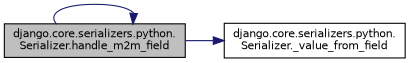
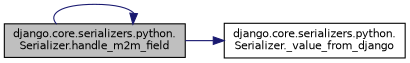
node "django.core.serializers.python. Serializer._value_from_field": label "django.core.serializers.python. Serializer._value_from_field" -> "django.core.serializers.python. Serializer._value_from_django"
